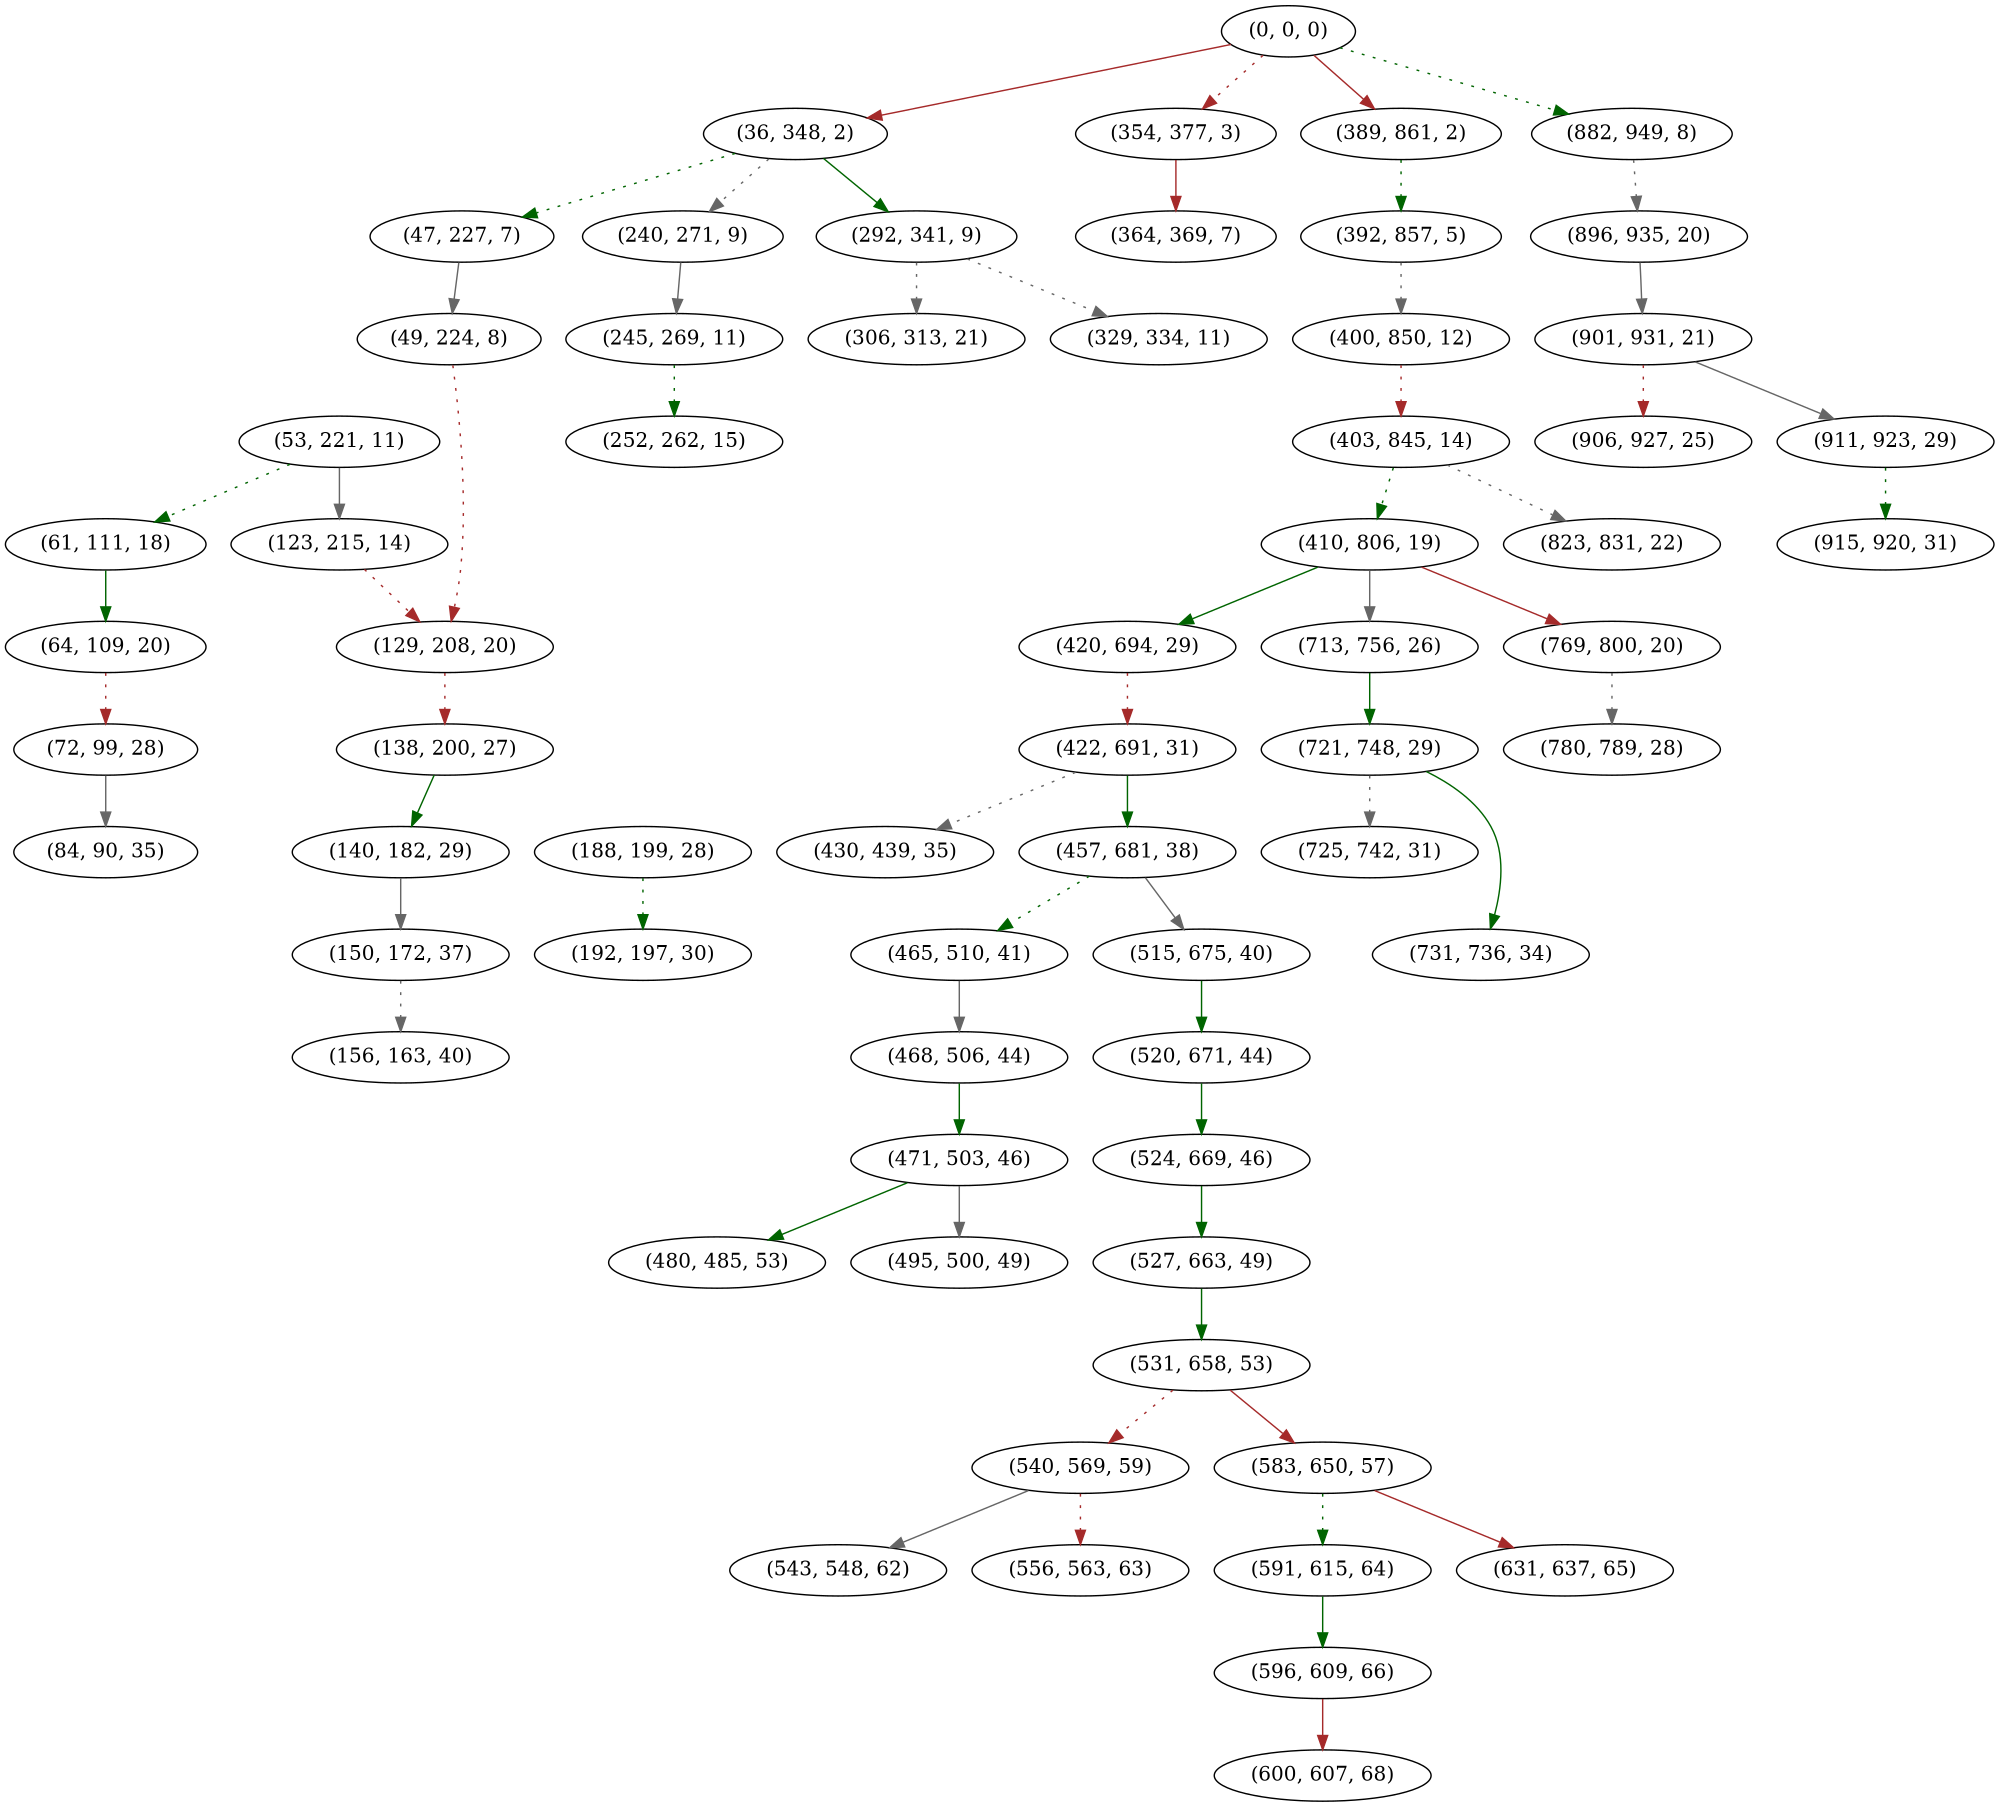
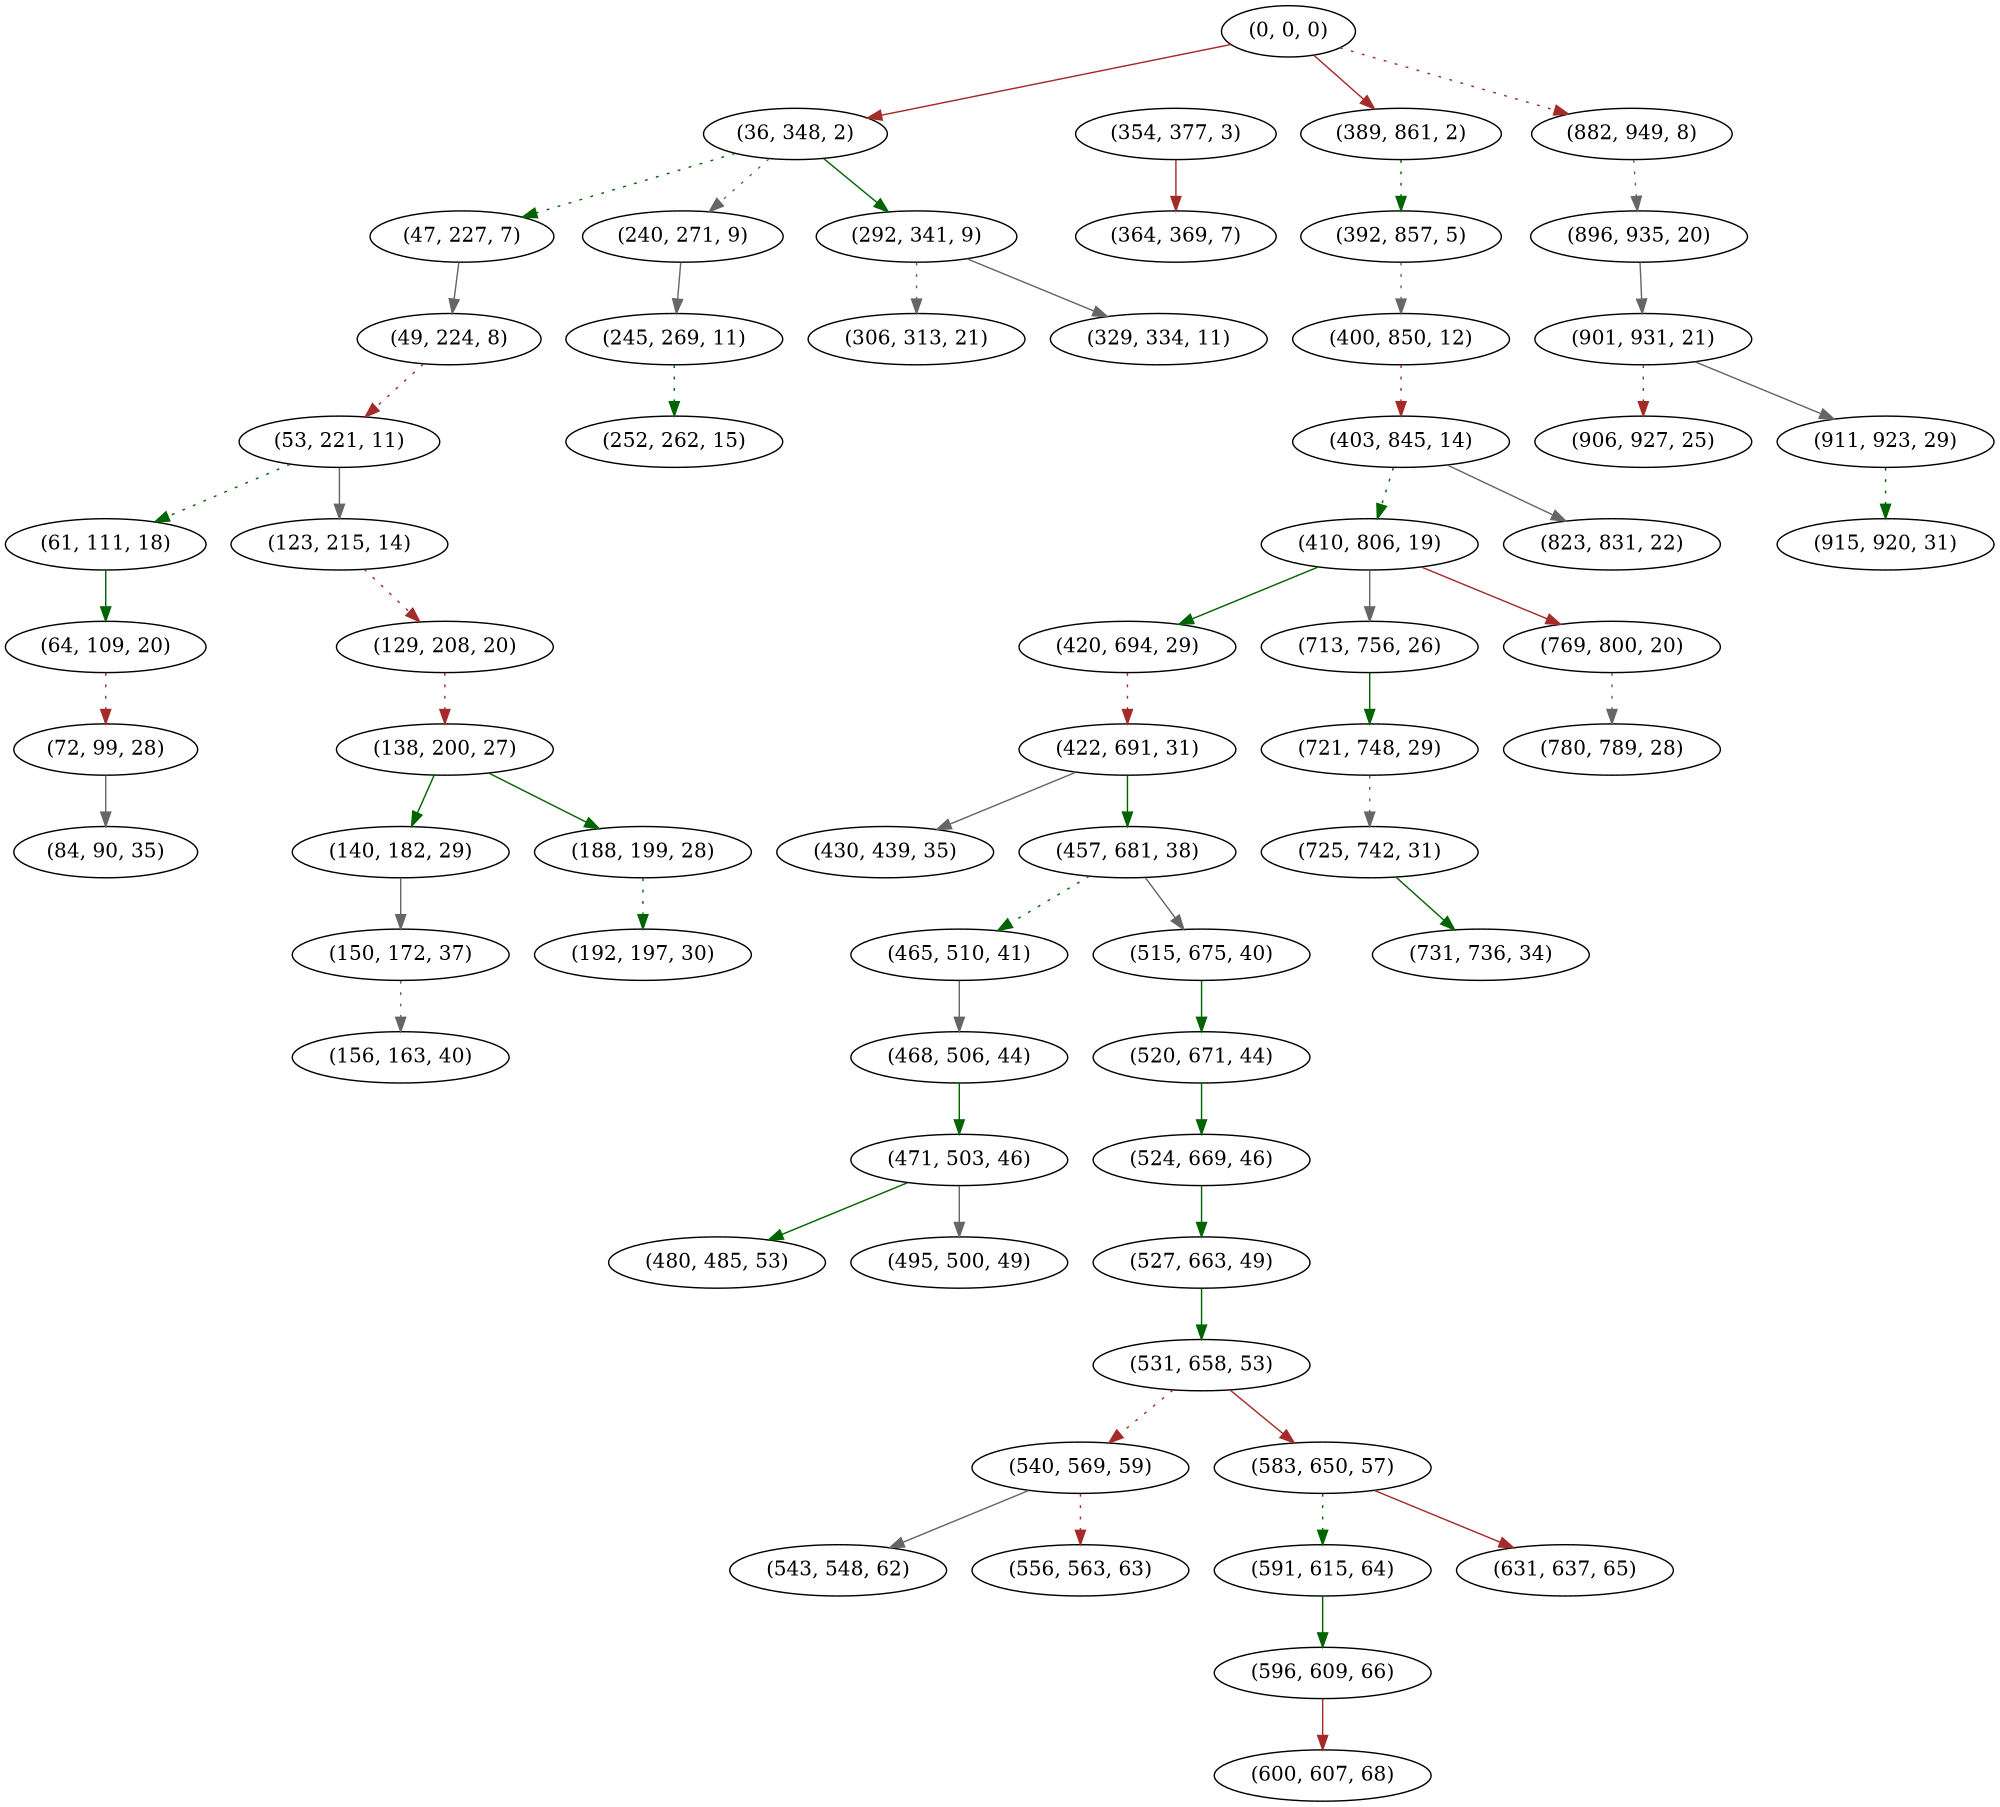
edge "(0, 0, 0)" -> "(354, 377, 3)": removed
edge "(0, 0, 0)" -> "(882, 949, 8)": color darkgreen -> brown
edge "(292, 341, 9)" -> "(329, 334, 11)": style dotted -> solid
edge "(49, 224, 8)" -> "(129, 208, 20)": now "(49, 224, 8)" -> "(53, 221, 11)"
edge "(403, 845, 14)" -> "(823, 831, 22)": style dotted -> solid
edge "(138, 200, 27)" -> "(188, 199, 28)": added
edge "(422, 691, 31)" -> "(430, 439, 35)": style dotted -> solid
edge "(721, 748, 29)" -> "(731, 736, 34)": now "(725, 742, 31)" -> "(731, 736, 34)"
